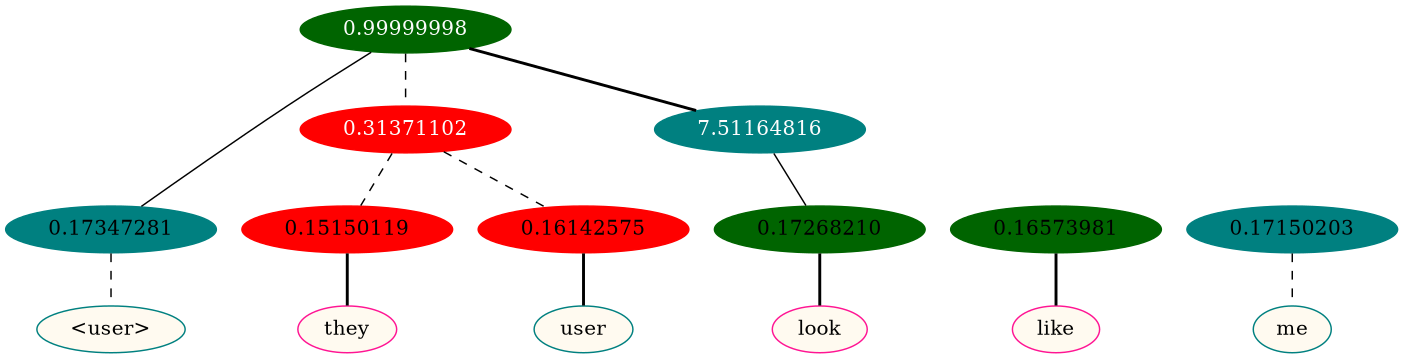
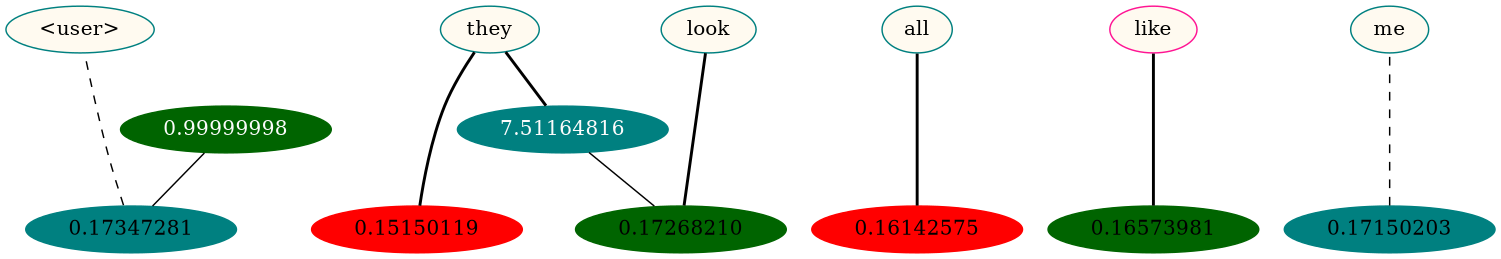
edge "0.99999998" -- "7.51164816": now "they" -- "7.51164816"
node "0.31371102": removed
node "they": color deeppink -> teal
node "user": label "user" -> "all"
node "look": color deeppink -> teal
